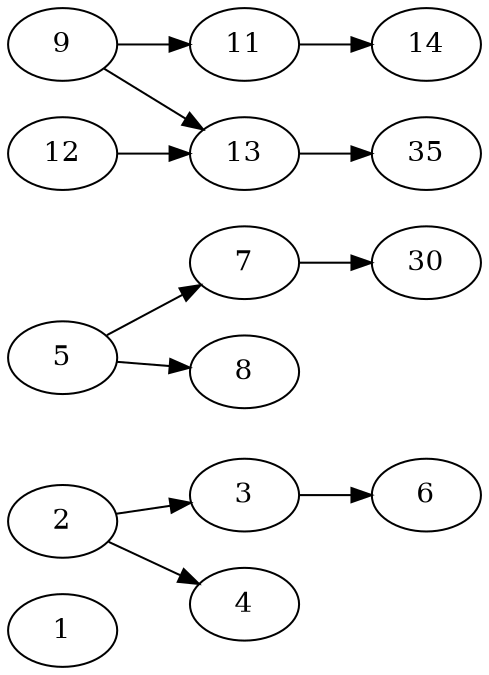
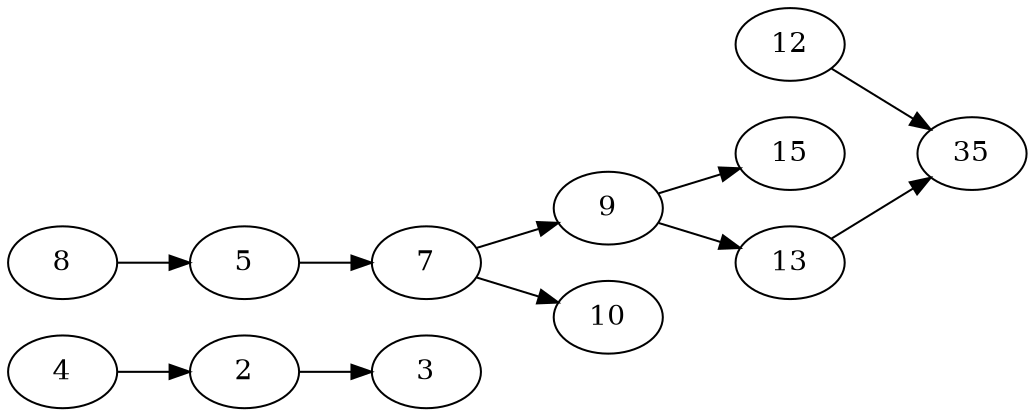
node "11": label "11" -> "15"
node "14": removed
edge "12" -> "13": now "12" -> "35"
edge "7" -> "9": added
node "30": label "30" -> "10"
edge "5" -> "8": reversed
node "6": removed
edge "2" -> "4": reversed
node "1": removed
